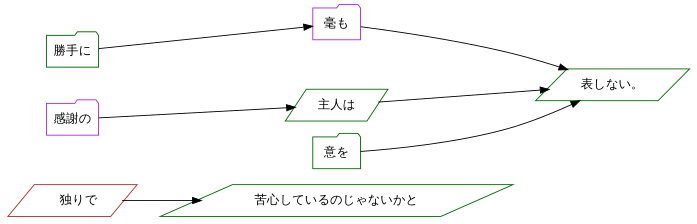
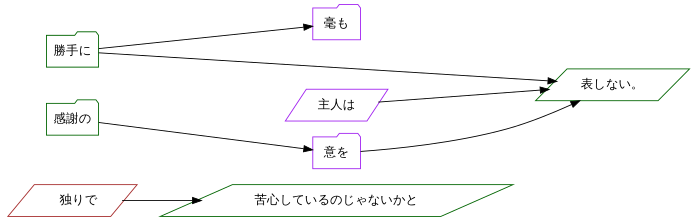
edge "毫も" -> "表しない。": now "勝手に" -> "表しない。"
node "主人は": color darkgreen -> purple
edge "感謝の" -> "主人は": now "感謝の" -> "意を"
node "感謝の": color purple -> darkgreen
node "意を": color darkgreen -> purple
